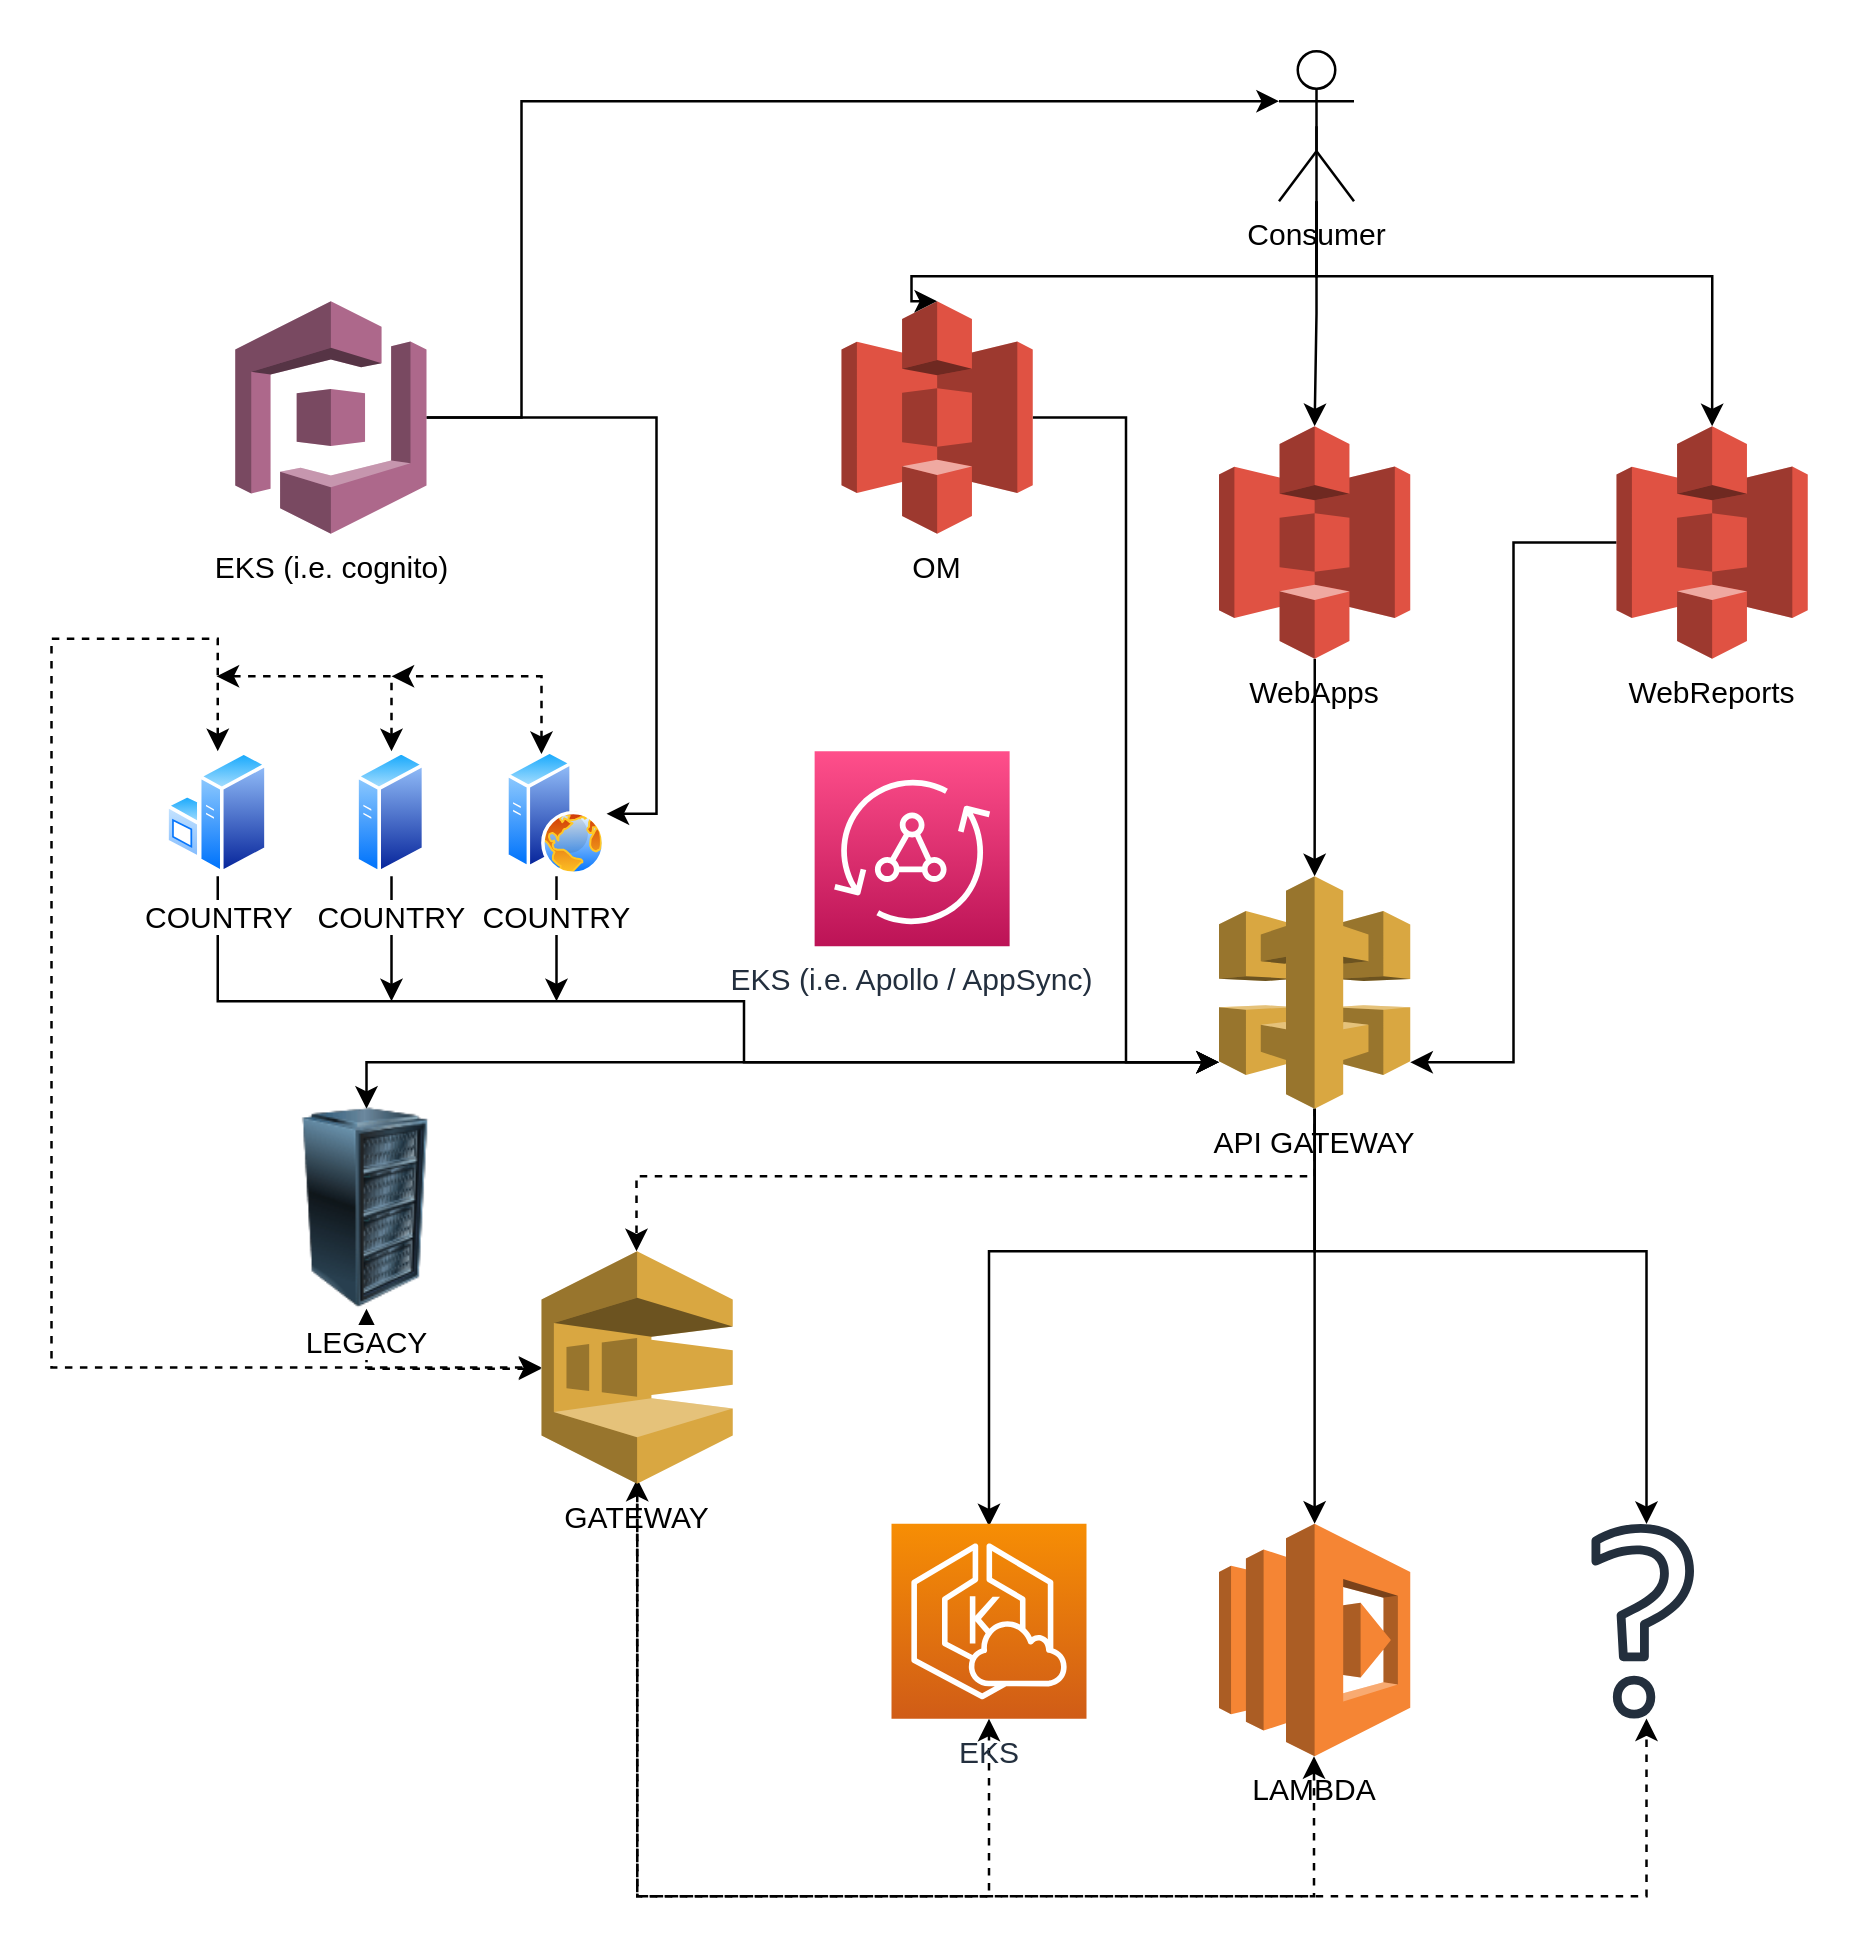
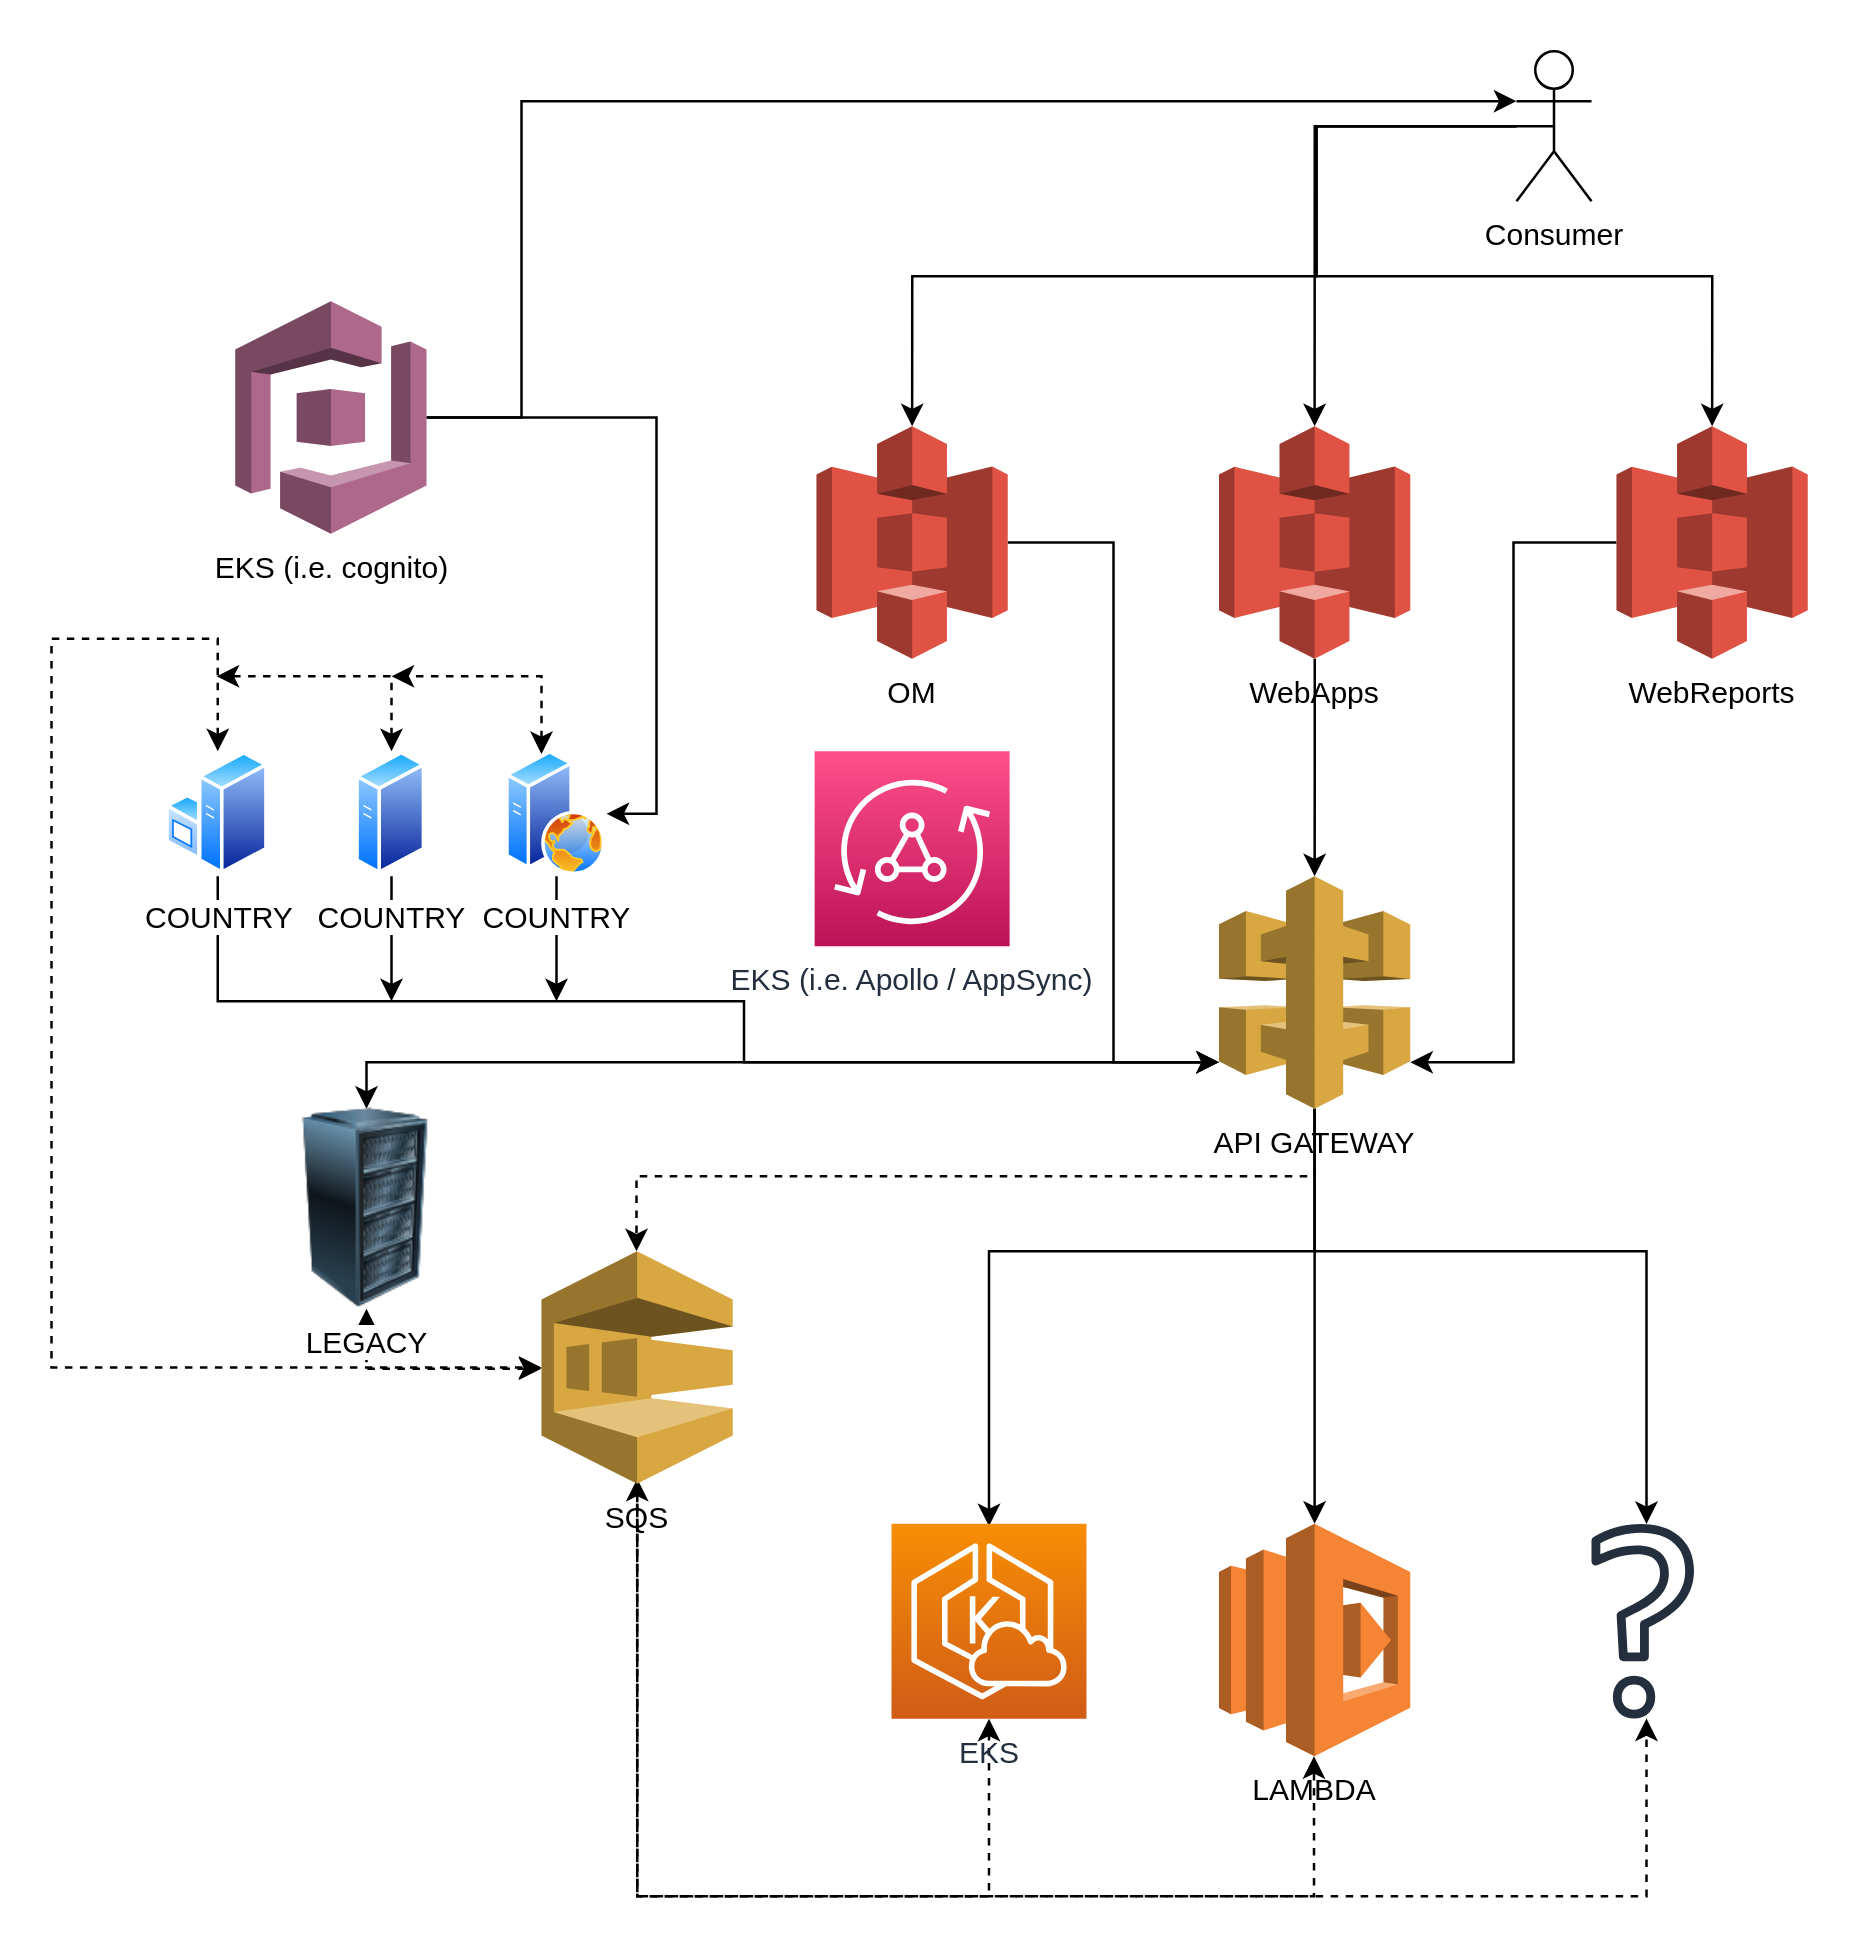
node "Consumer": moved (1316, 126) -> (1554, 126)
node "OM": moved (937, 418) -> (912, 543)
node "GATEWAY": label "GATEWAY" -> "SQS"
